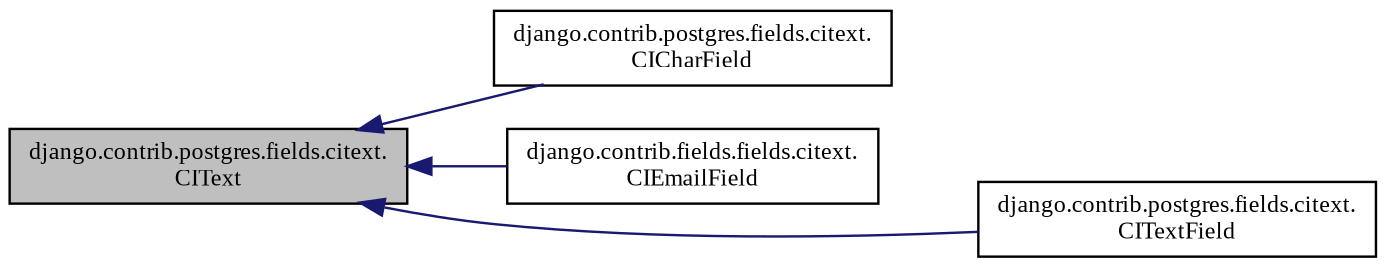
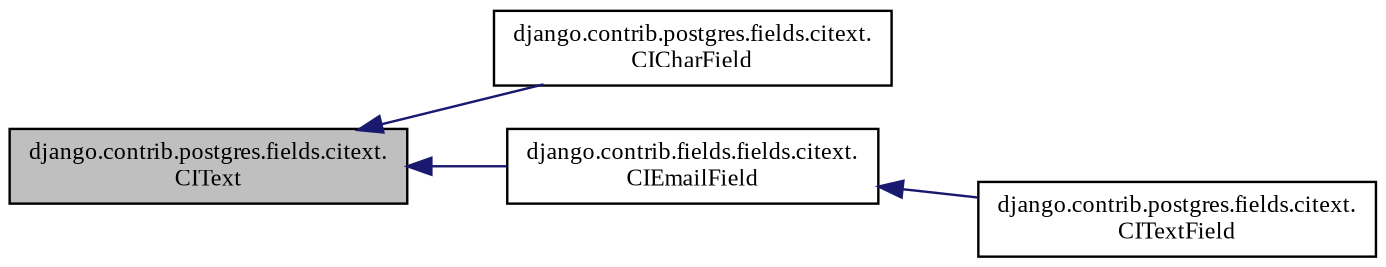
edge "django.contrib.postgres.fields.citext. CITextField" -> "django.contrib.postgres.fields.citext. CIText": now "django.contrib.postgres.fields.citext. CITextField" -> "django.contrib.fields.fields.citext. CIEmailField"
